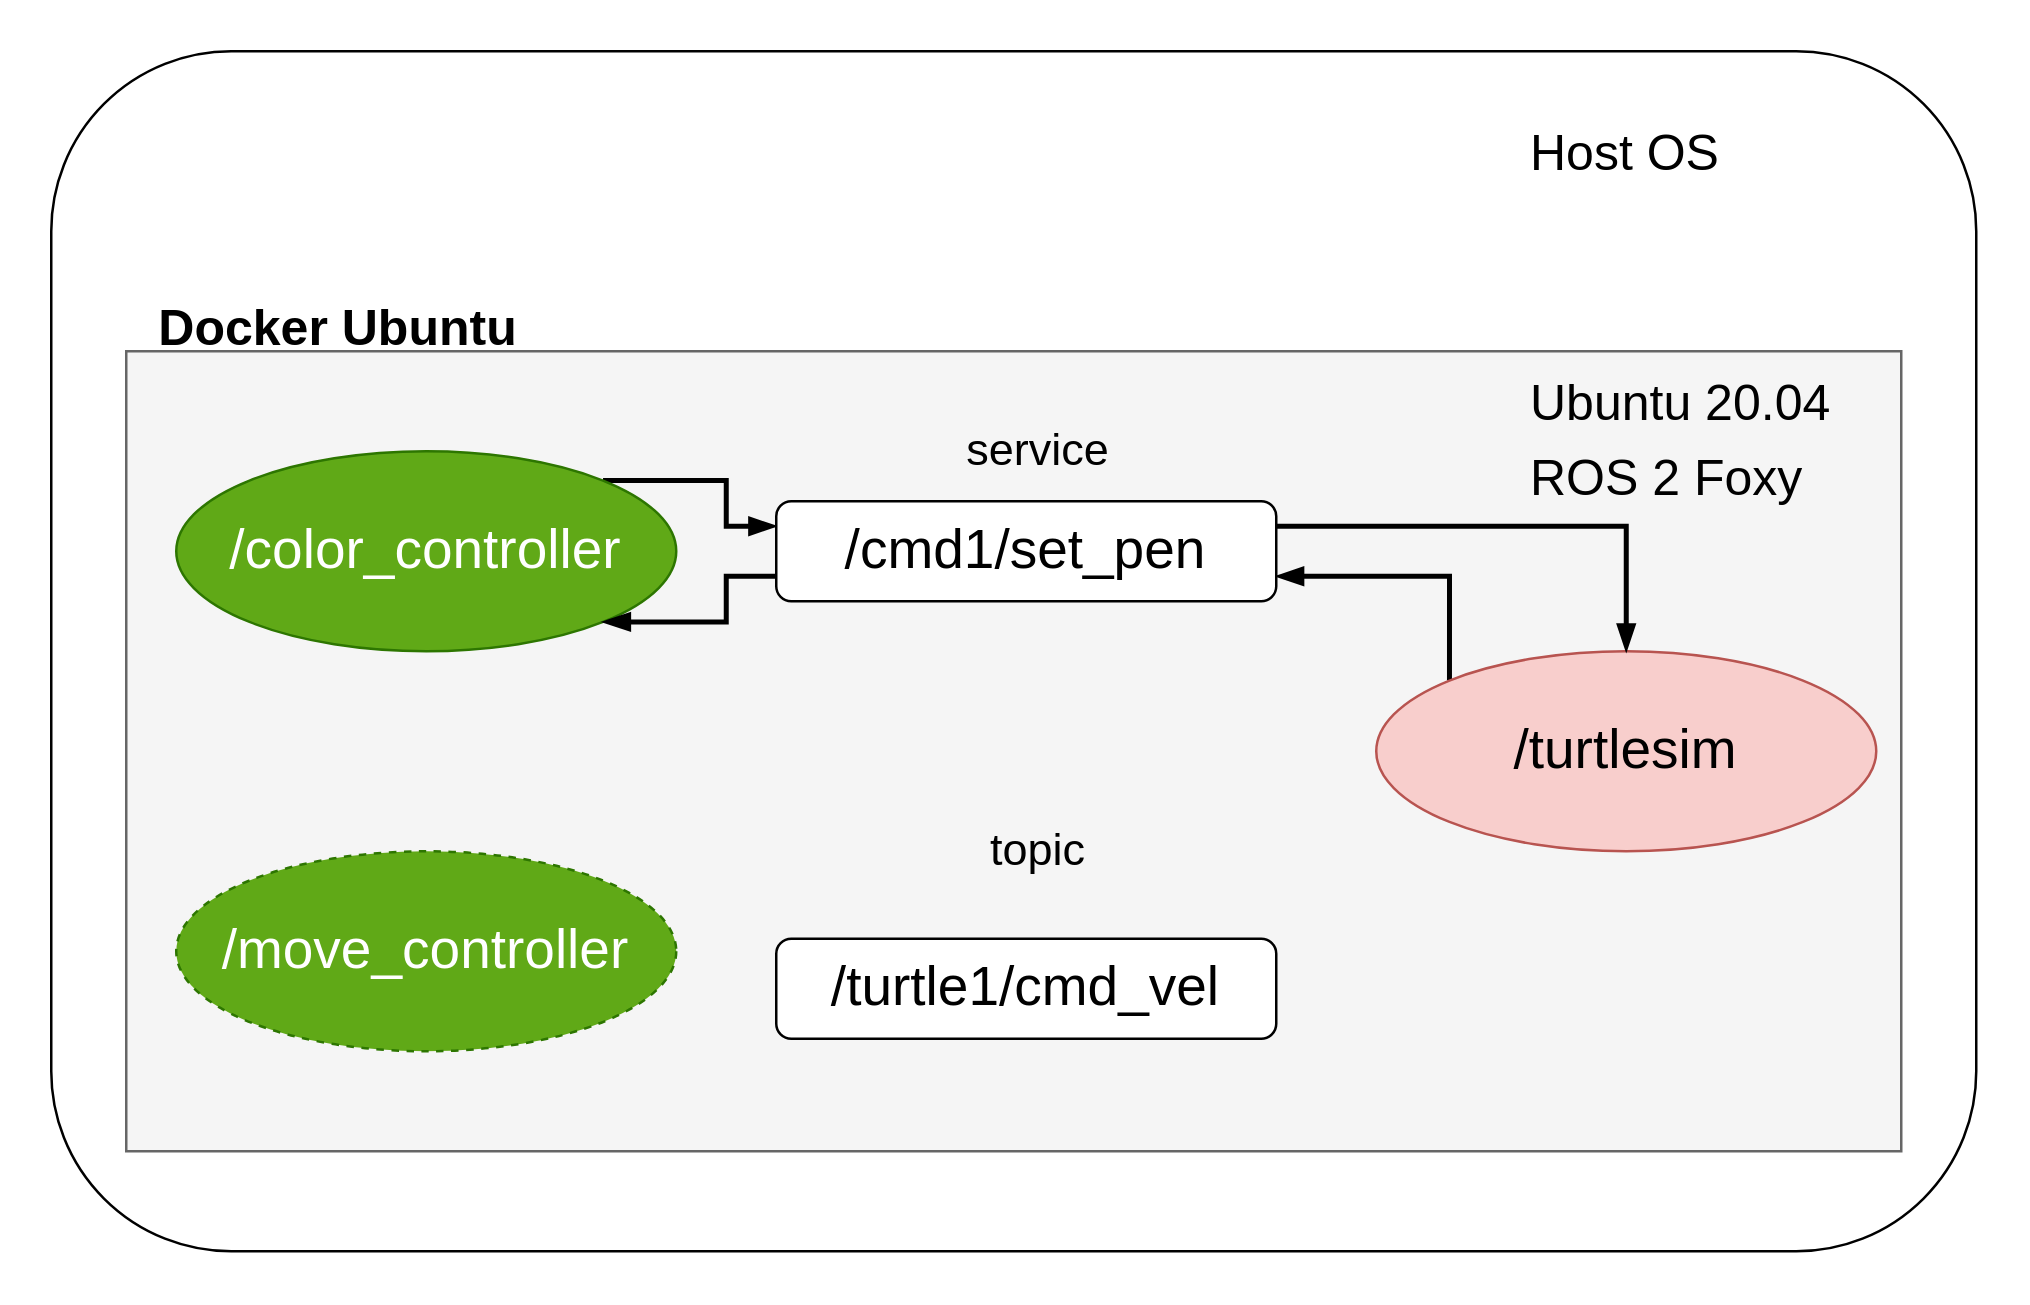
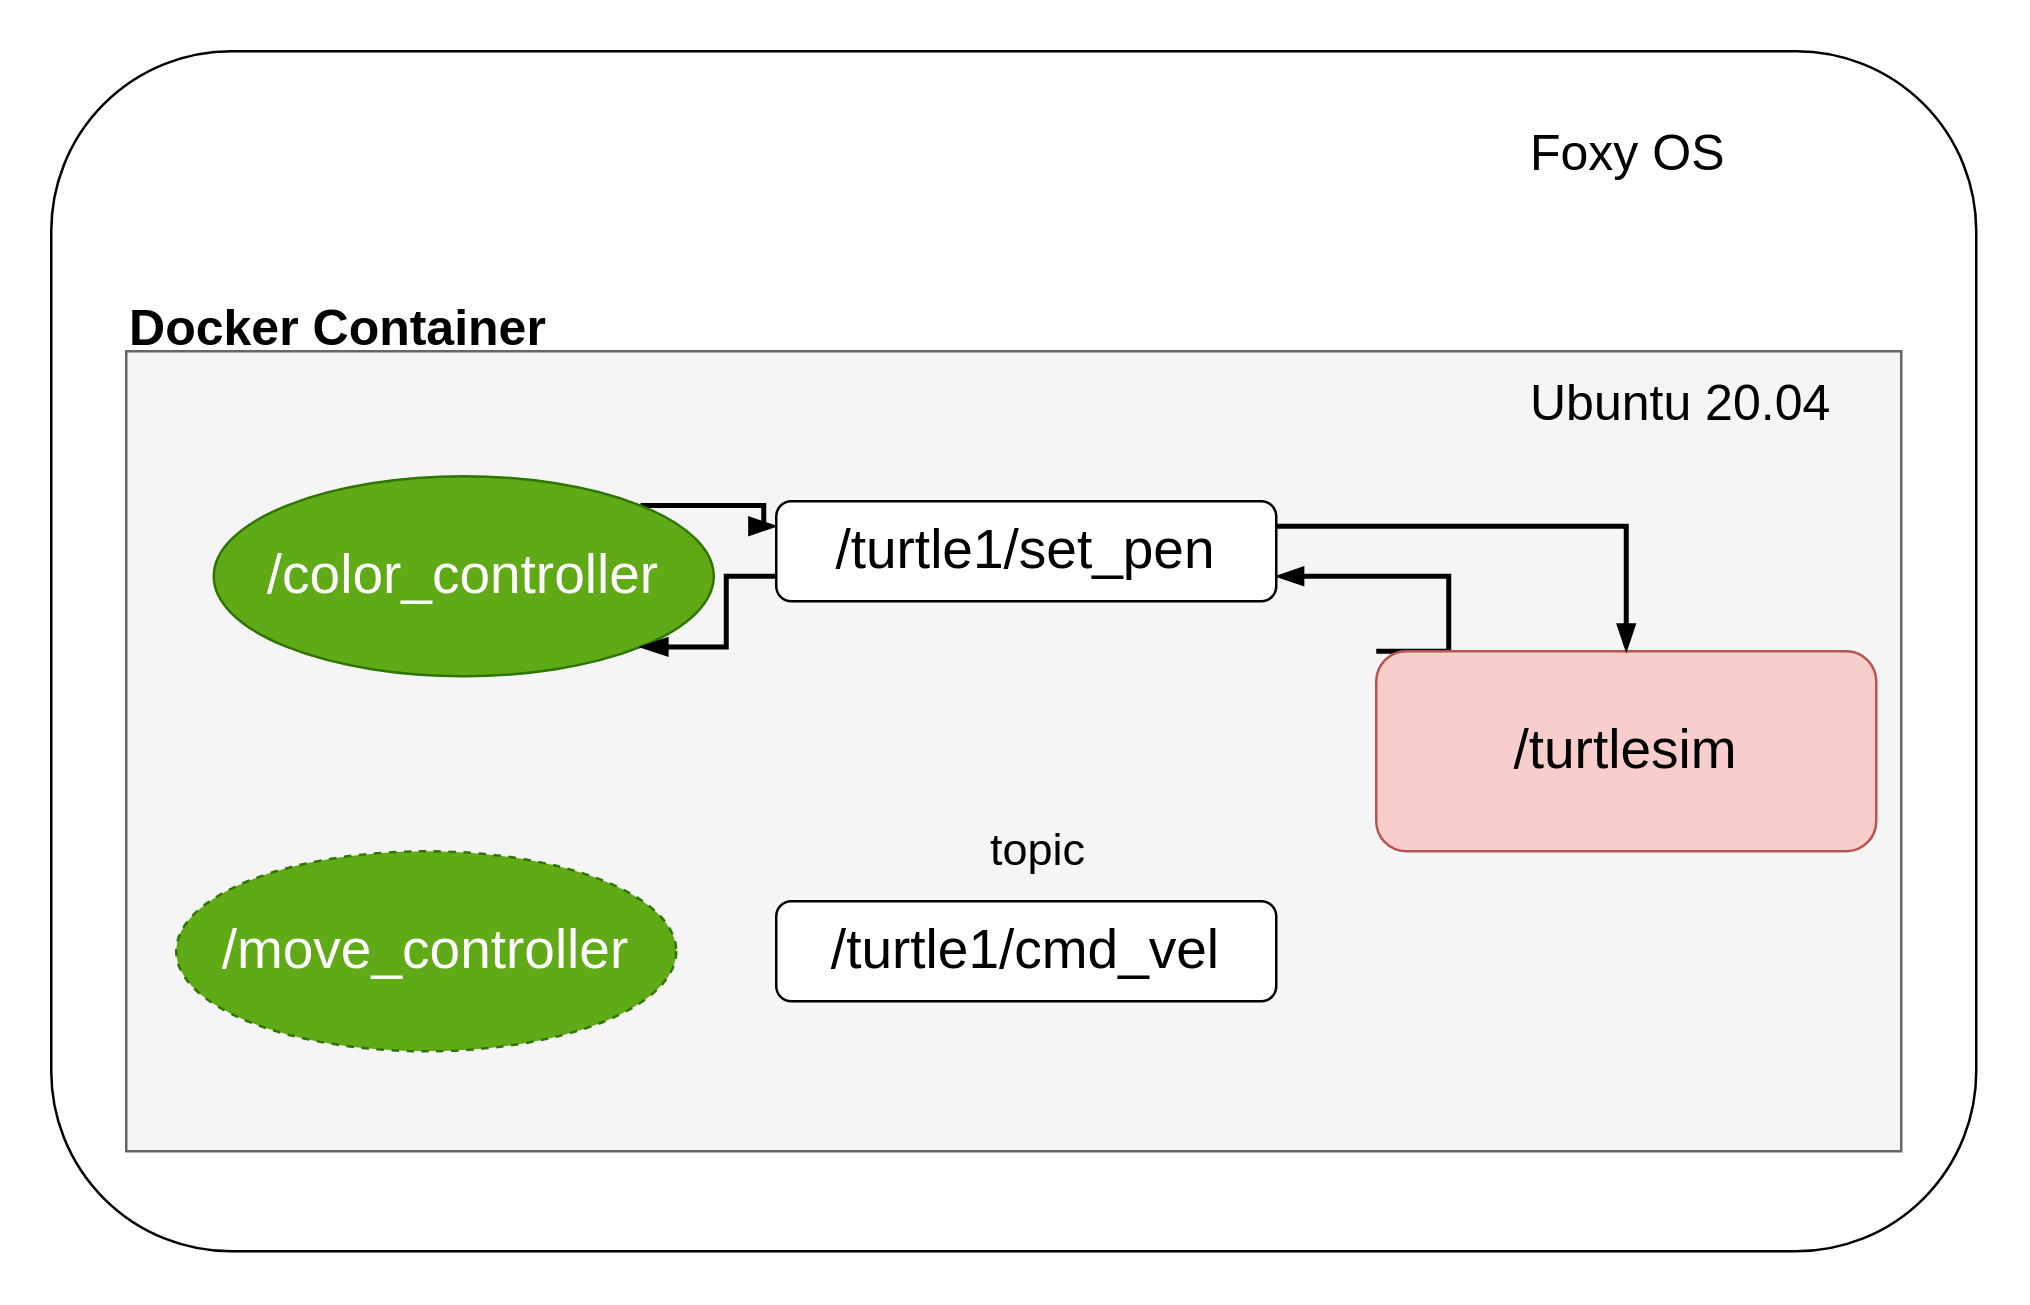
node "Host OS": label "Host OS" -> "Foxy OS"
node "Docker Ubuntu": label "Docker Ubuntu" -> "Docker Container"
node "service": removed
node "ROS 2 Foxy": removed
node "/color_controller": moved (426, 551) -> (464, 576)
node "/cmd1/set_pen": label "/cmd1/set_pen" -> "/turtle1/set_pen"
node "/turtlesim": shape ellipse -> rounded rectangle
node "/turtle1/cmd_vel": moved (1026, 989) -> (1026, 951)
